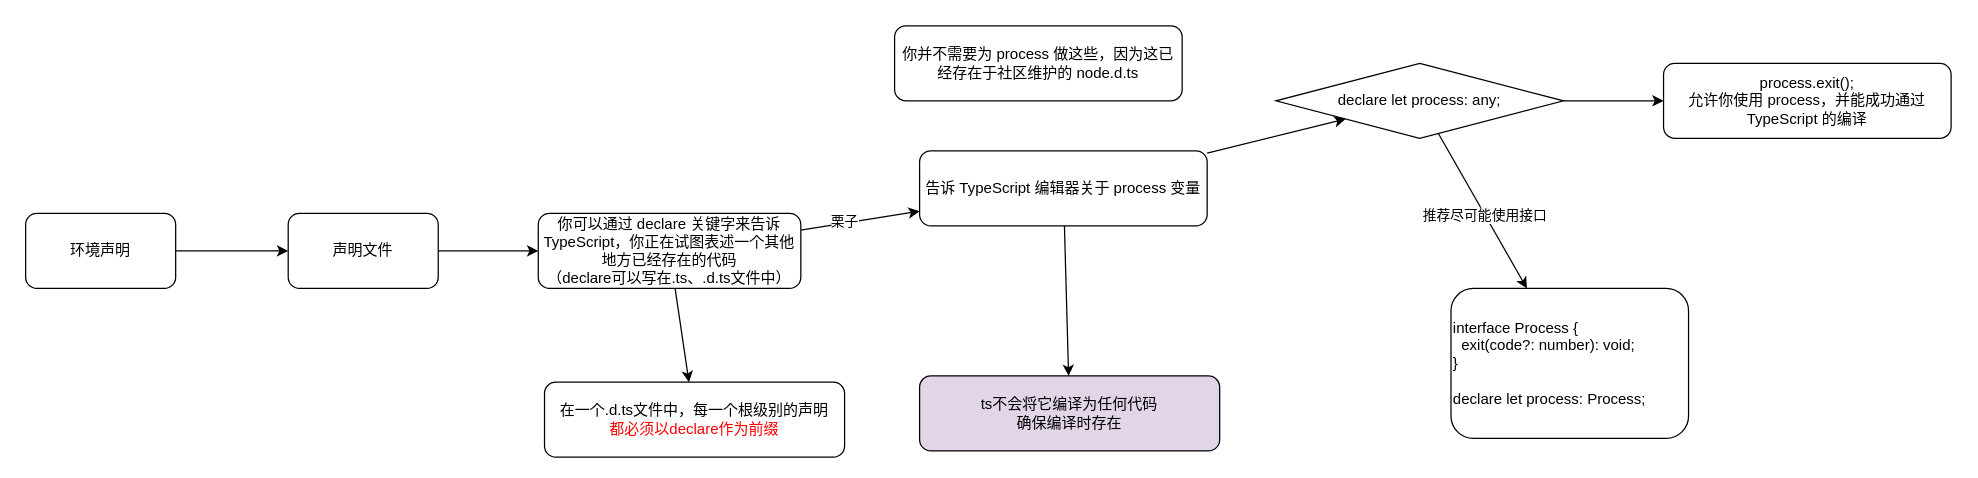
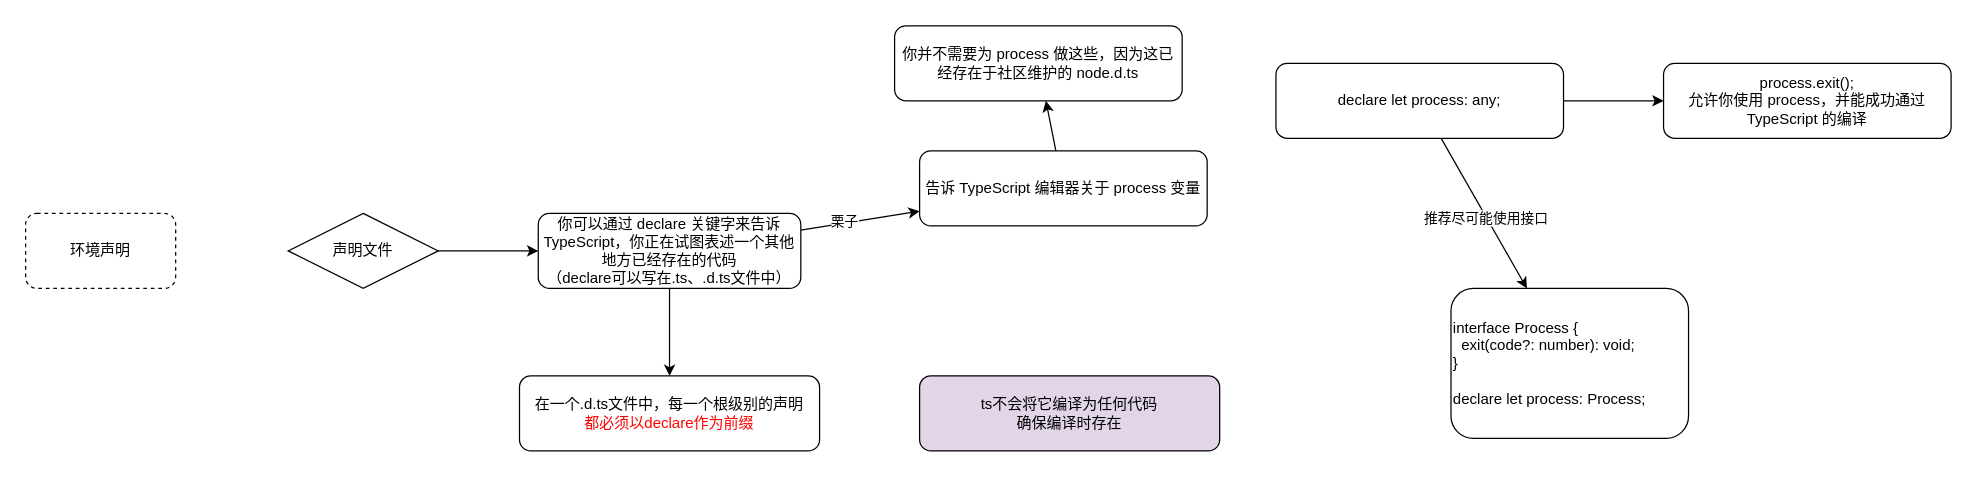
node "declare let process: any;": shape diamond -> rounded rectangle
edge "告诉 TypeScript 编辑器关于 process 变量" -> "declare let process: any;": removed
node "环境声明": style solid -> dashed
edge "环境声明" -> "声明文件": removed
node "声明文件": shape rounded rectangle -> diamond
edge "告诉 TypeScript 编辑器关于 process 变量" -> "ts不会将它编译为任何代码 确保编译时存在": now "告诉 TypeScript 编辑器关于 process 变量" -> "你并不需要为 process 做这些，因为这已经存在于社区维护的 node.d.ts"
node "在一个.d.ts文件中，每一个根级别的声明 都必须以declare作为前缀": moved (694, 419) -> (669, 413)
